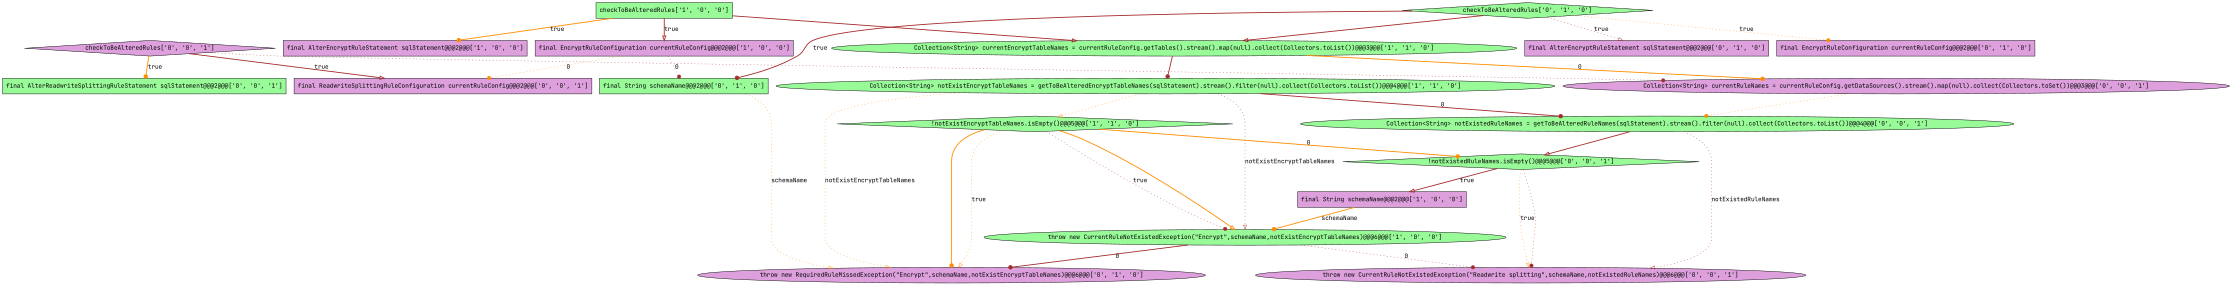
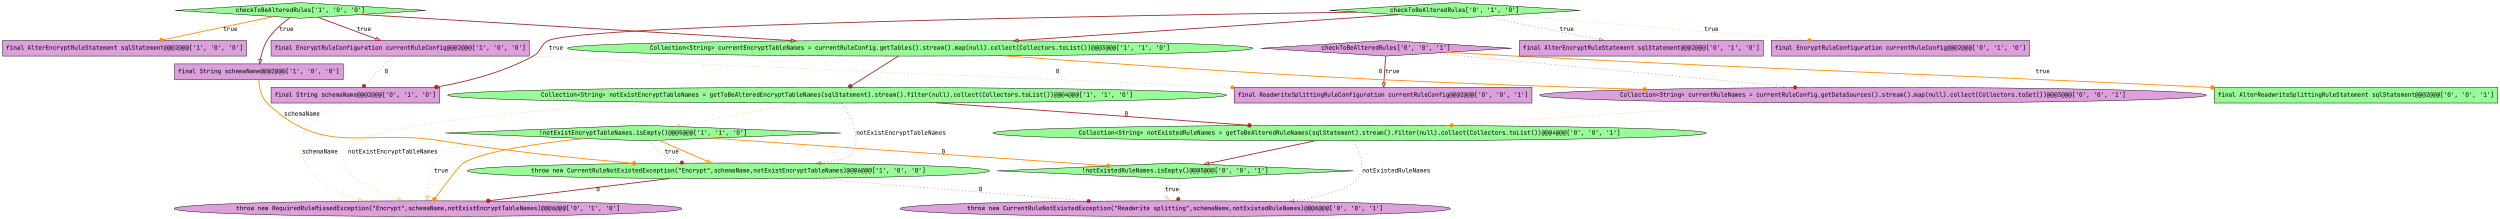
node "checkToBeAlteredRules['1', '0', '0']": shape box -> diamond
node "final String schemaName@@@2@@@['0', '1', '0']": fillcolor palegreen -> plum
edge "!notExistedRuleNames.isEmpty()@@@5@@@['0', '0', '1']" -> "final String schemaName@@@2@@@['1', '0', '0']": now "checkToBeAlteredRules['1', '0', '0']" -> "final String schemaName@@@2@@@['1', '0', '0']"
